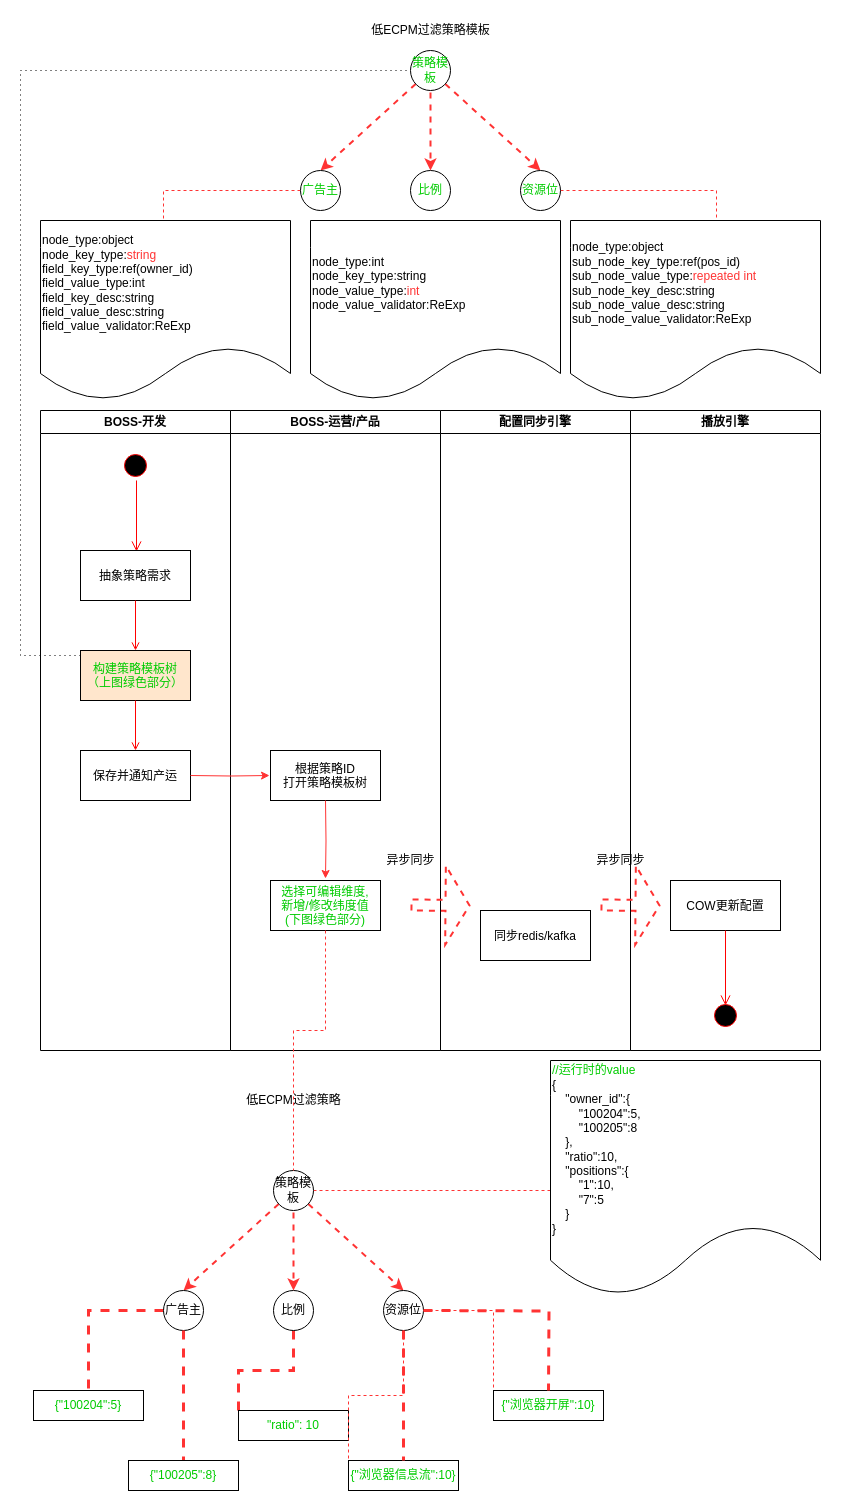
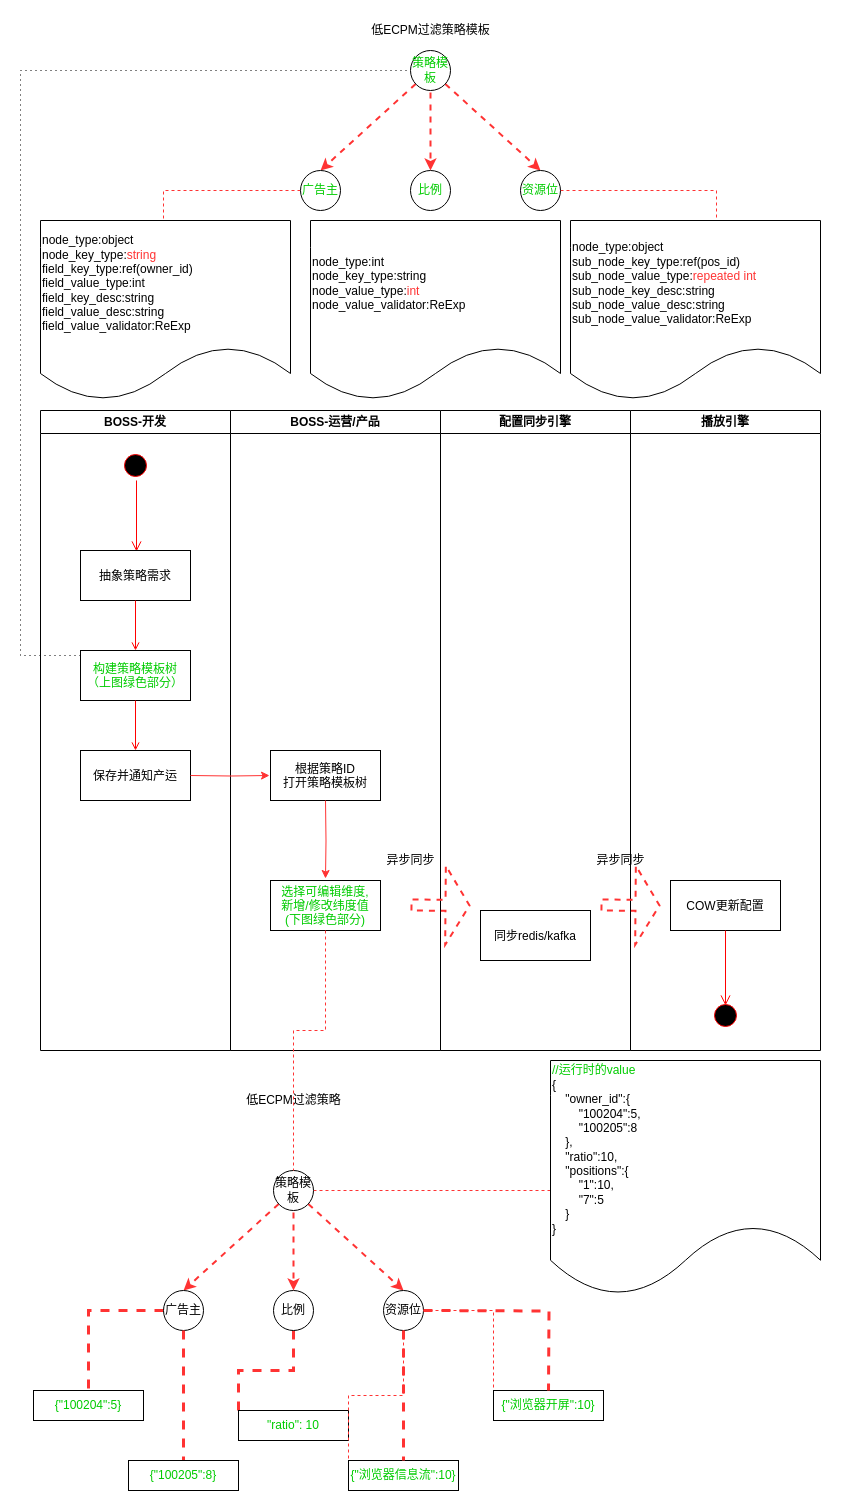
node "构建策略模板树 （上图绿色部分）": fillcolor #ffe6cc -> #ffffff
